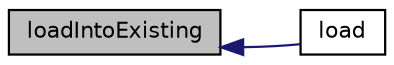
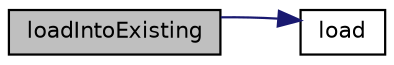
edge "load" -> "loadIntoExisting": reversed
